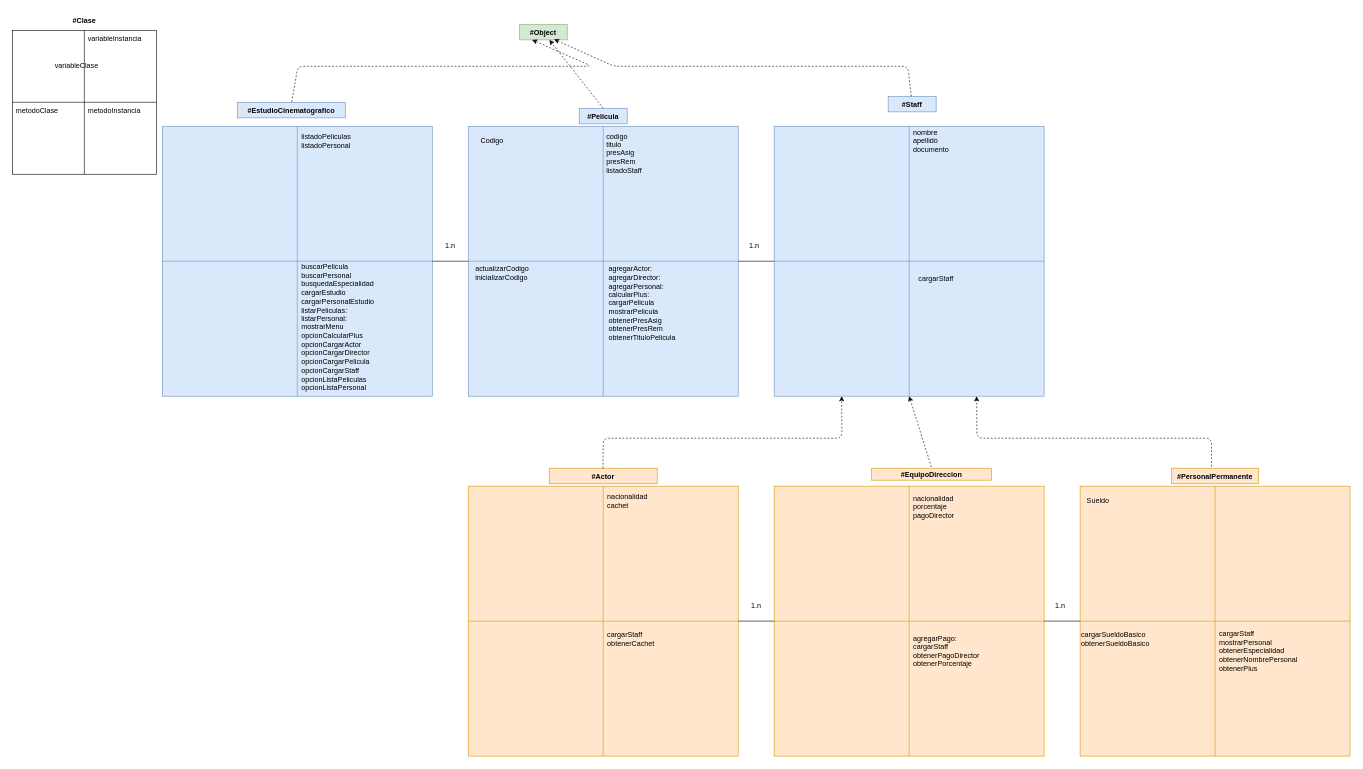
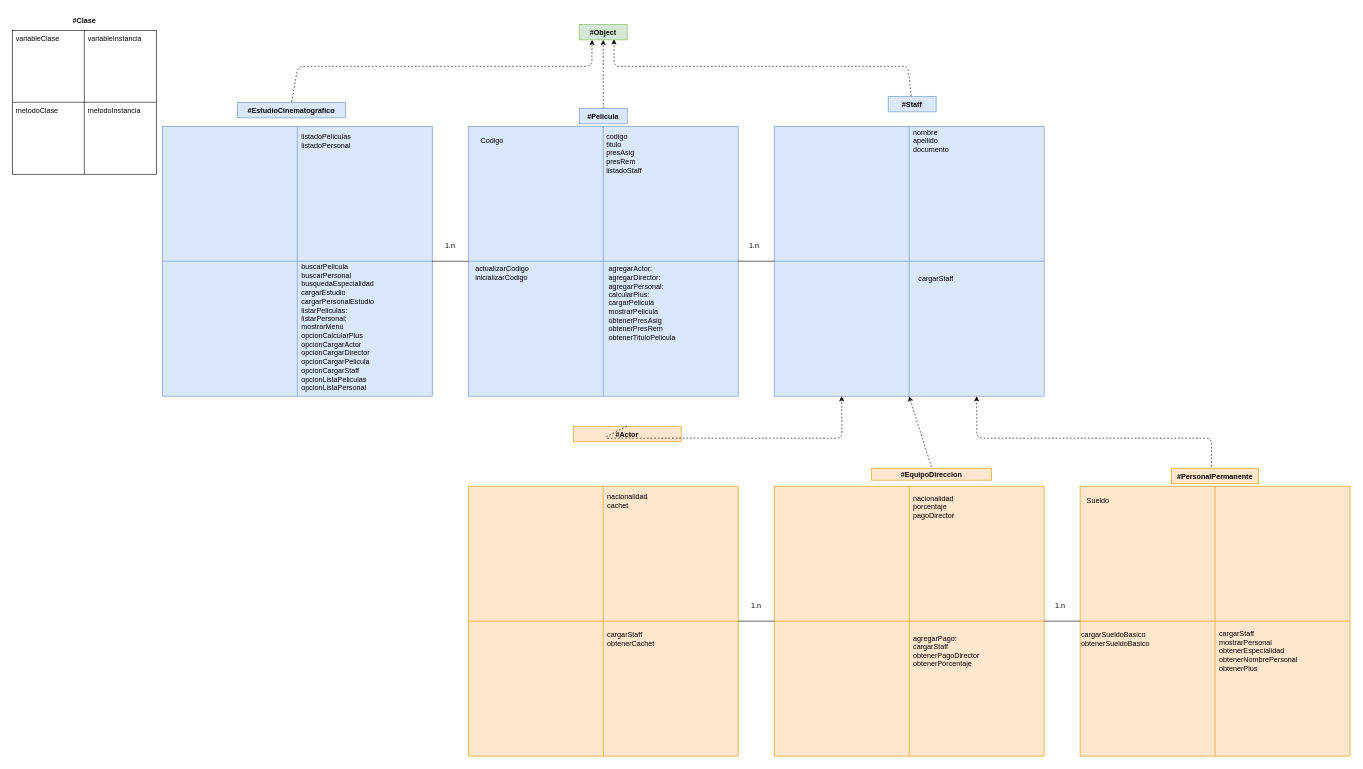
node "#Object": moved (543, 32) -> (603, 32)
node "variableClase": moved (87, 65) -> (48, 38)
node "#Actor": moved (603, 476) -> (627, 434)
